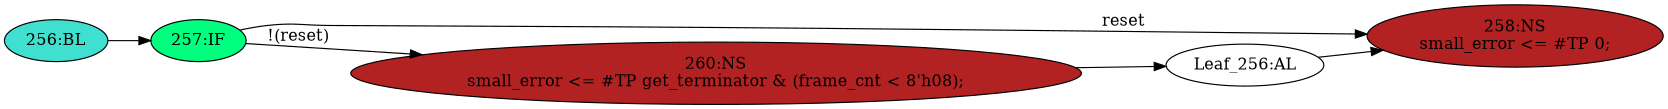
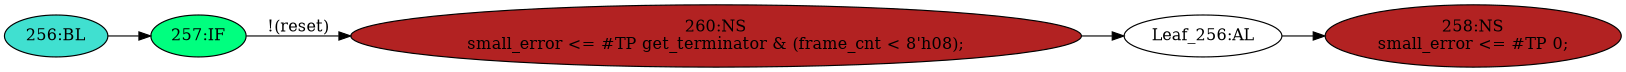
edge "257:IF" -> "258:NS small_error <= #TP 0;": removed, label "reset"
